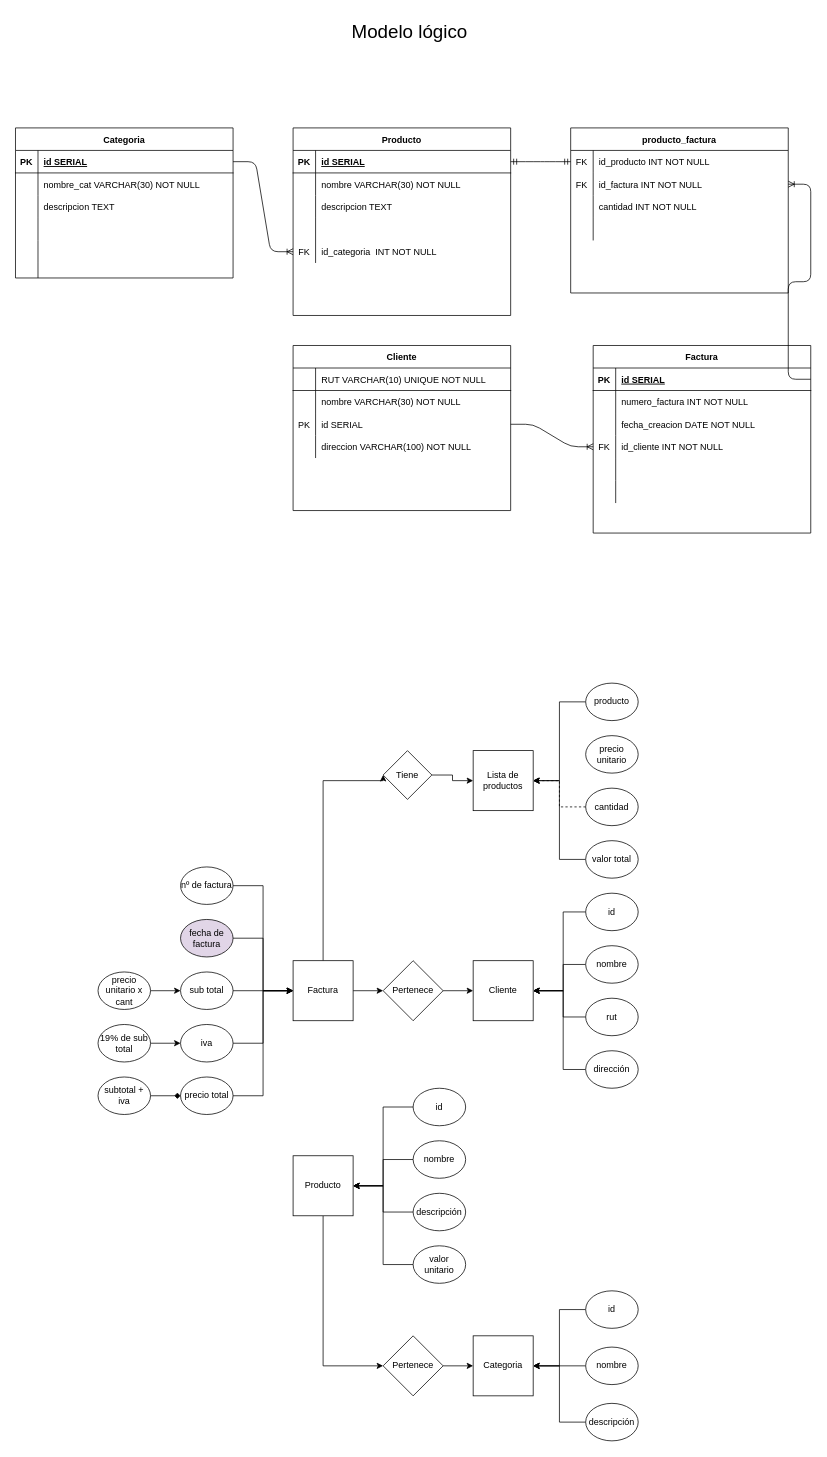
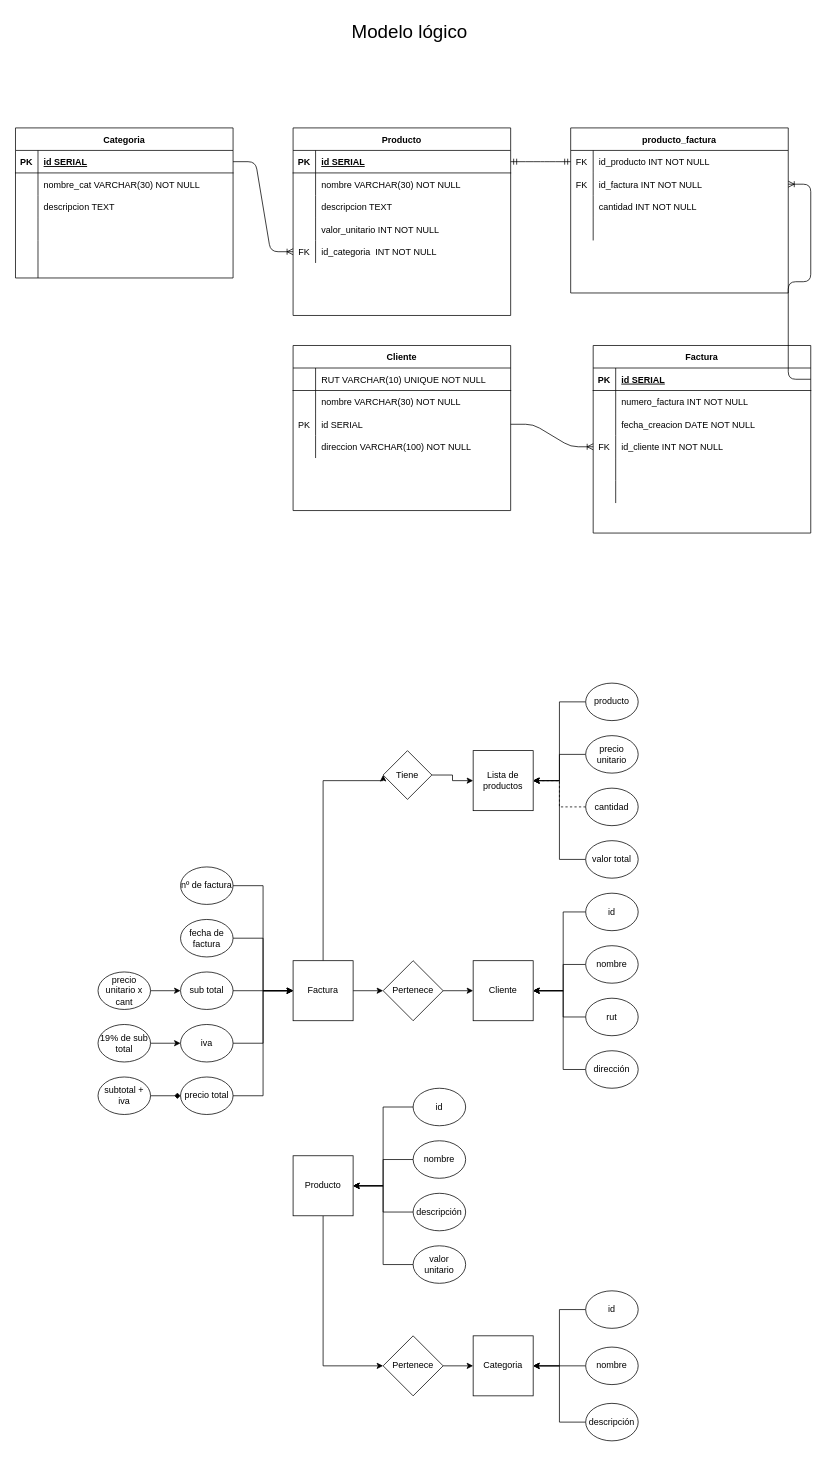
node "valor_unitario INT NOT NULL": added
edge "precio unitario" -> "Lista de productos": added
node "fecha de factura": fillcolor #e1d5e7 -> #ffffff
